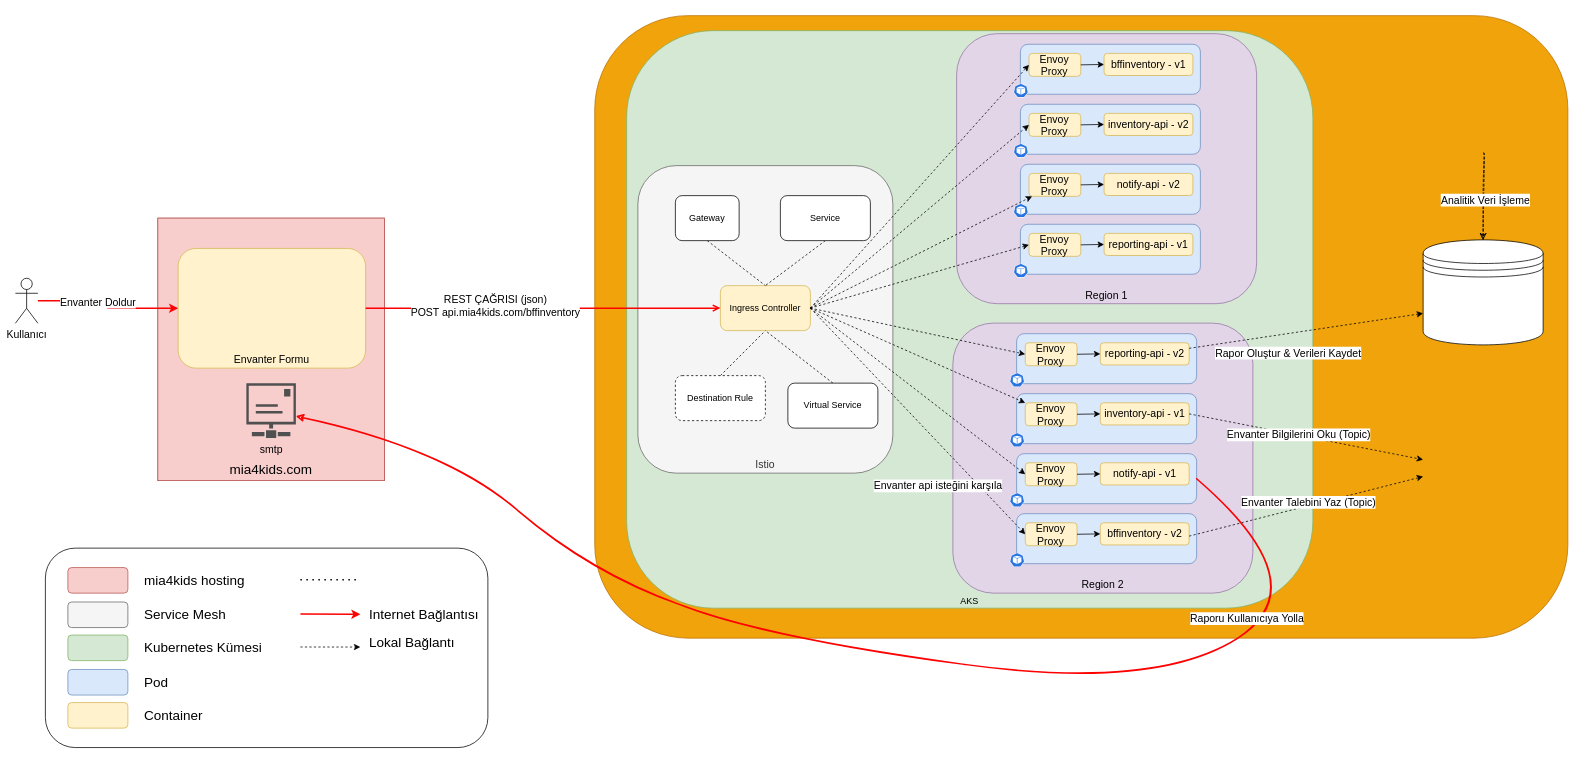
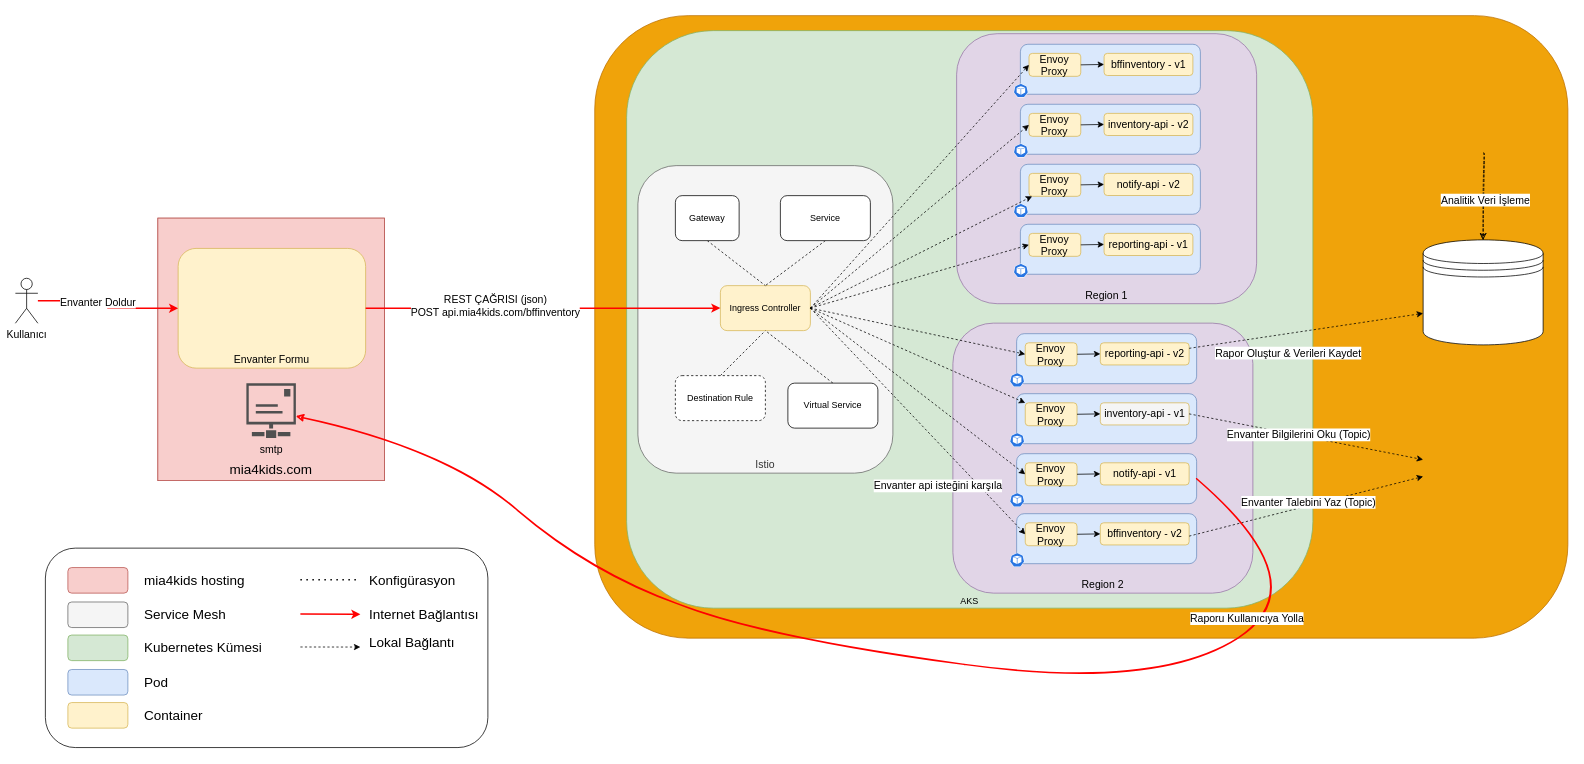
edge "Envanter Formu" -> "Ingress Controller": arrowhead open -> classic
node "inventory-api - v1": fillcolor #fff2cc -> #f5f5f5
node "Konfigürasyon": added
